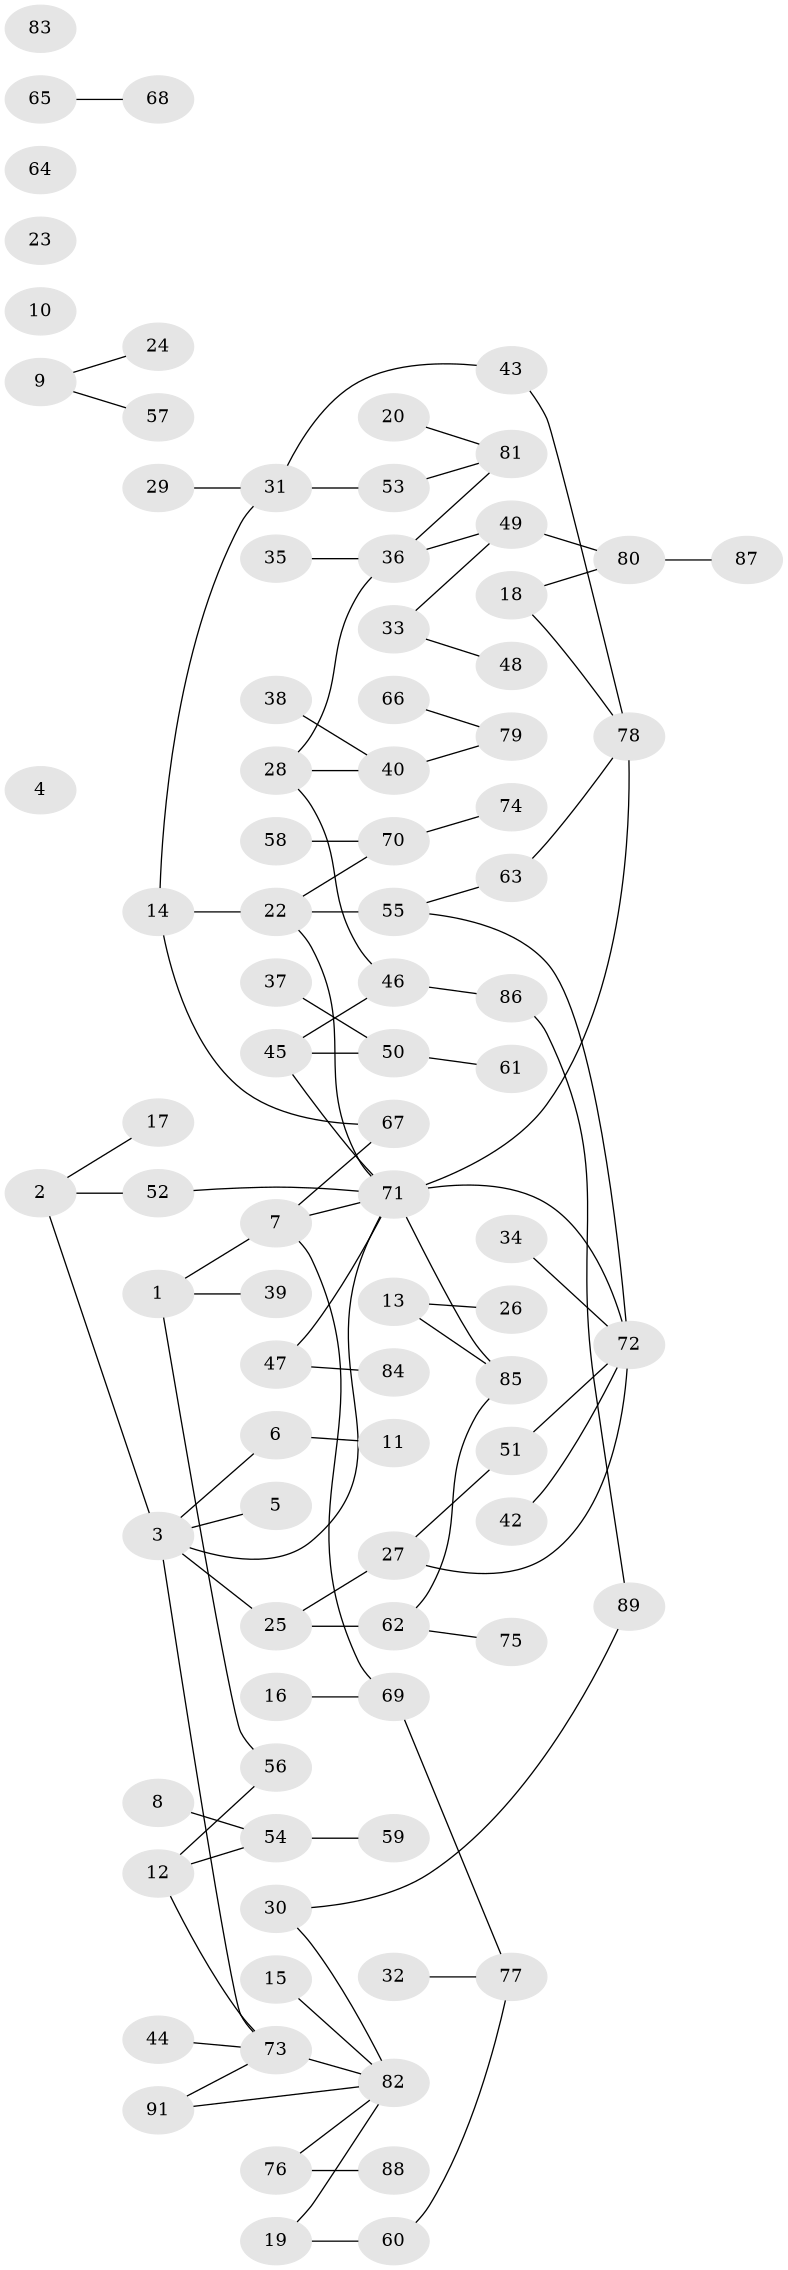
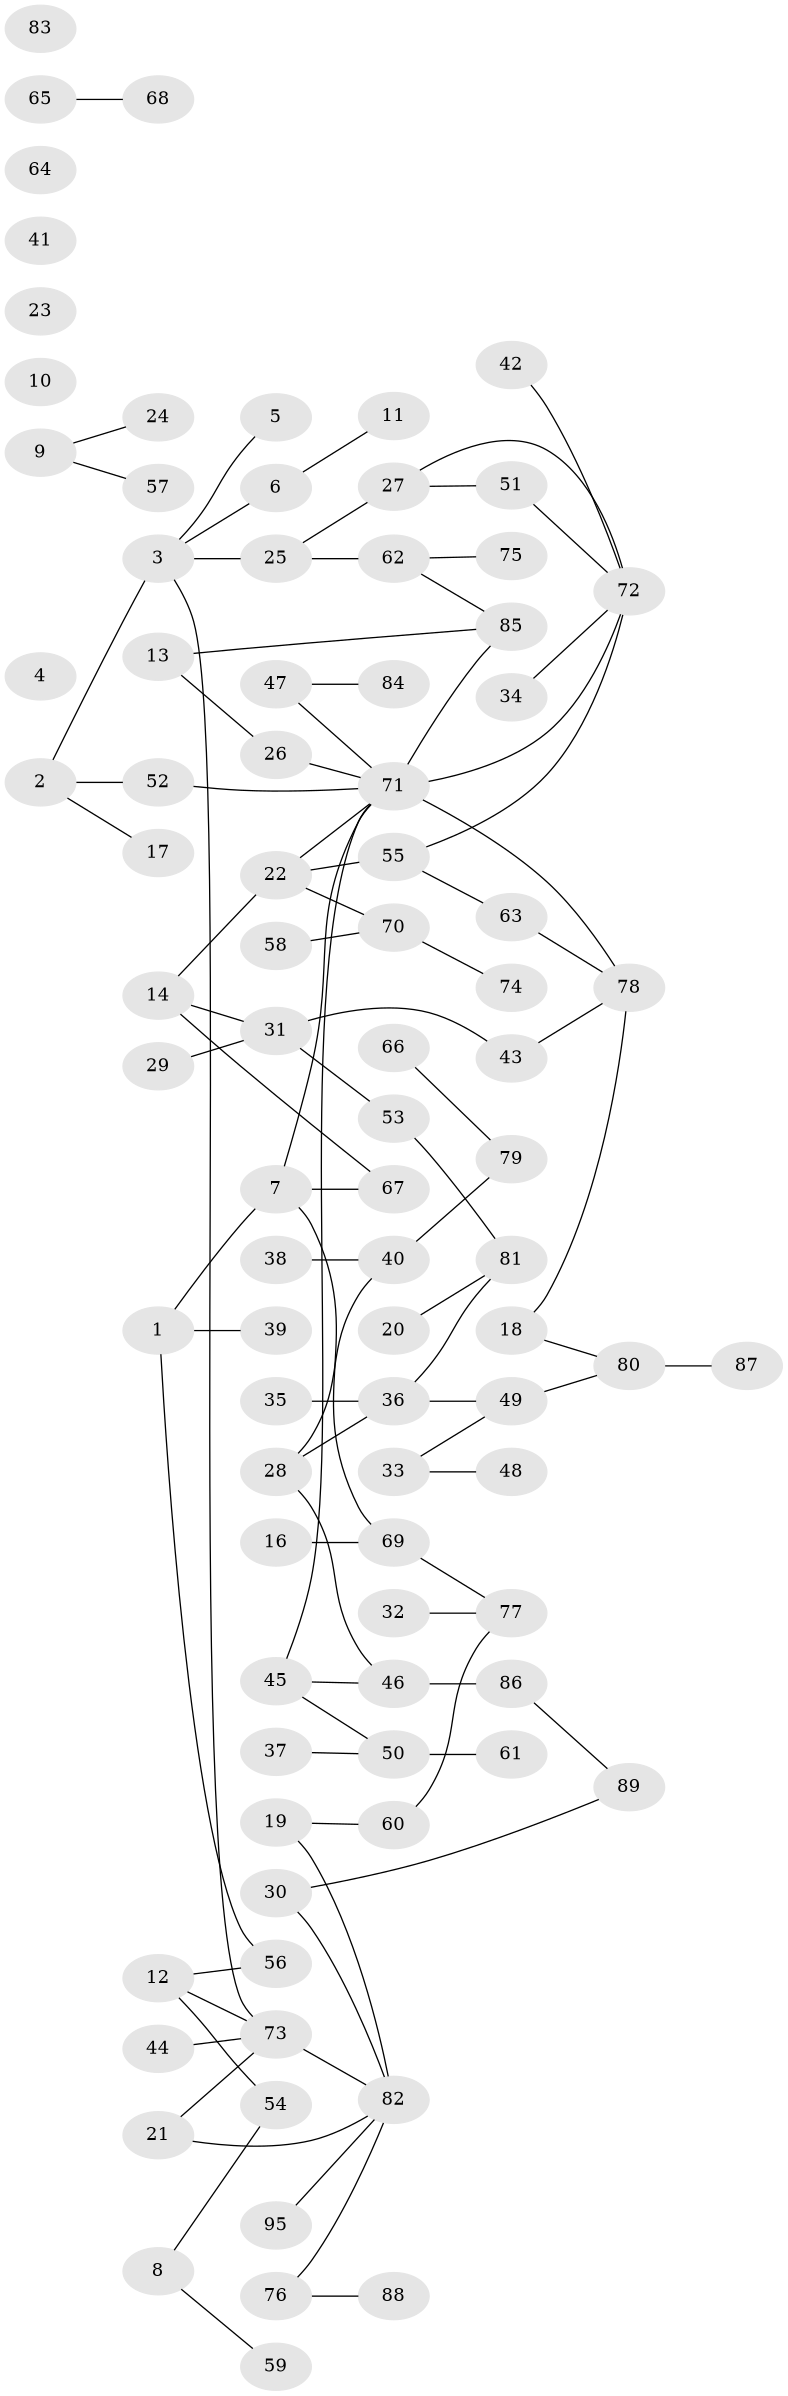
node "41": added
edge "71" -- "3": now "71" -- "26"
edge "54" -- "59": now "8" -- "59"
node "15": label "15" -> "95"
node "91": label "91" -> "21"
